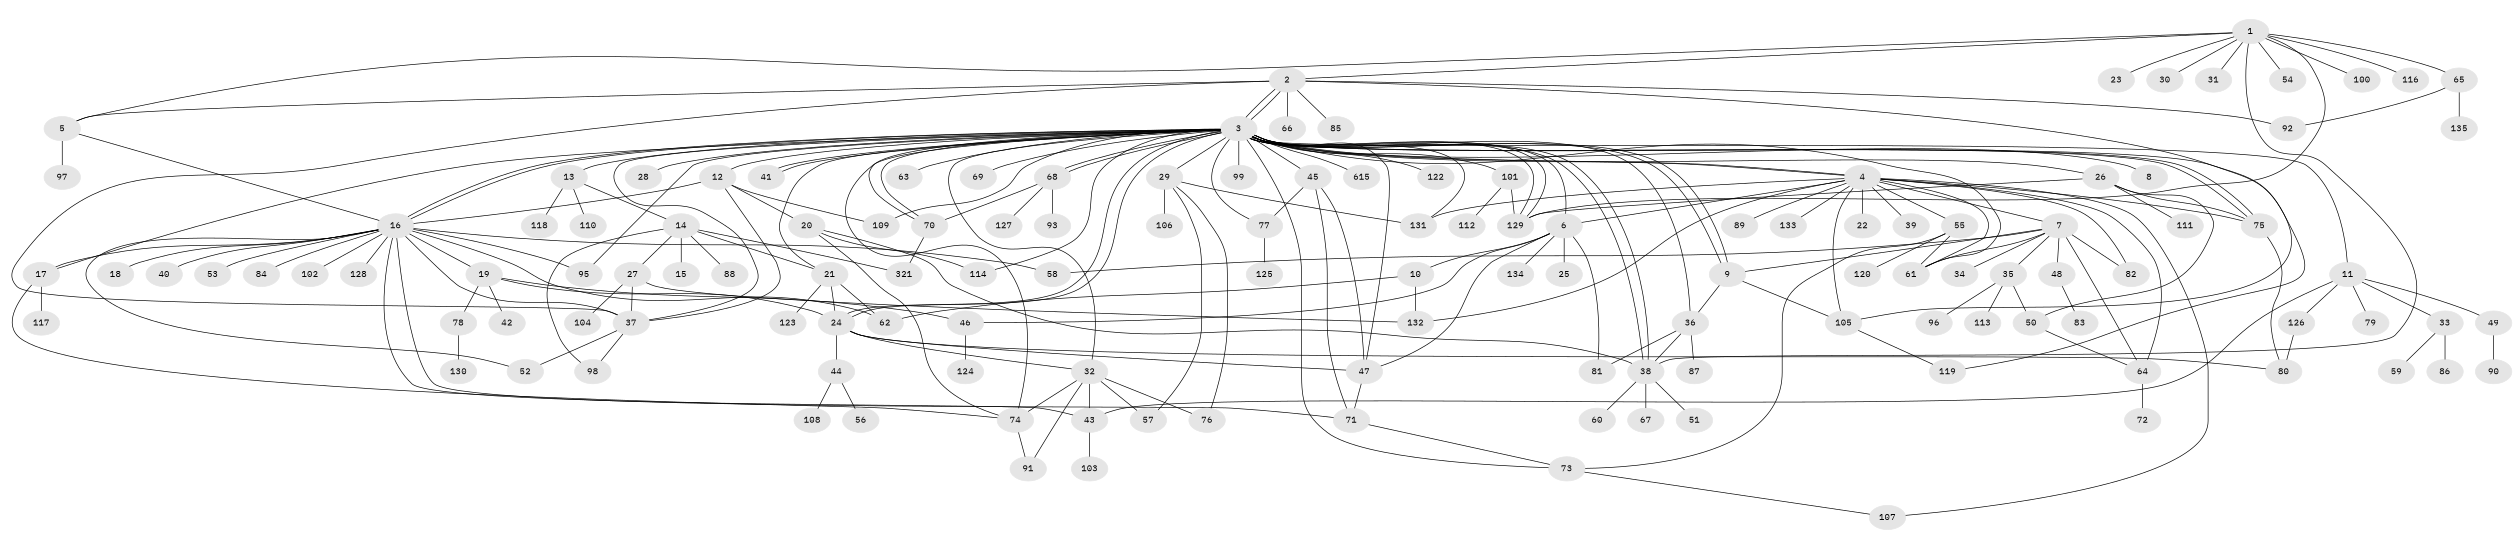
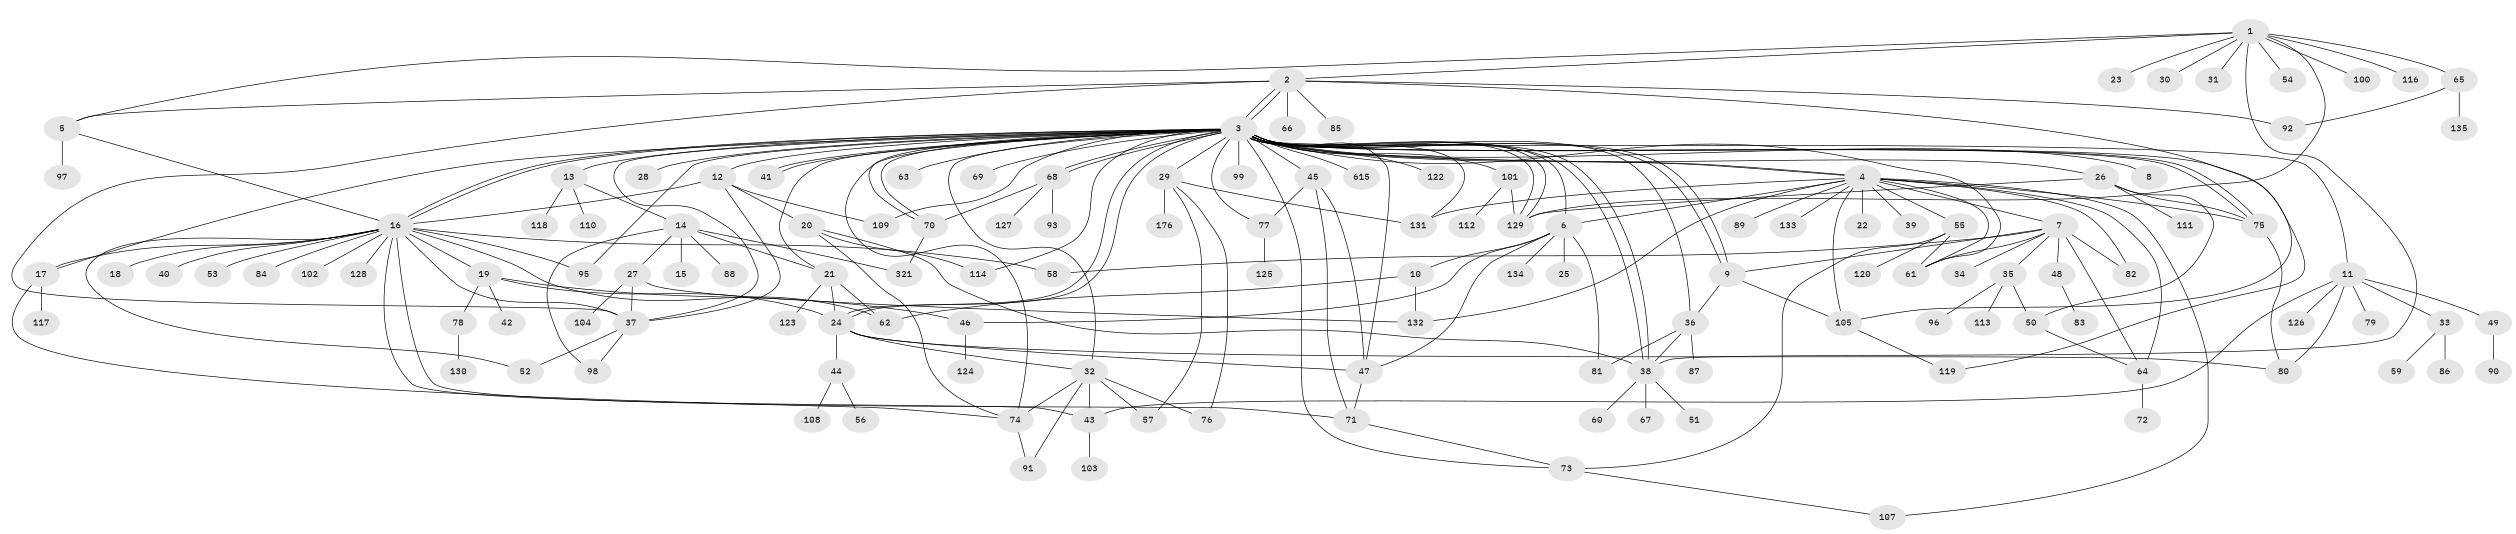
node "106": label "106" -> "176"
edge "126" -- "80": now "11" -- "80"
